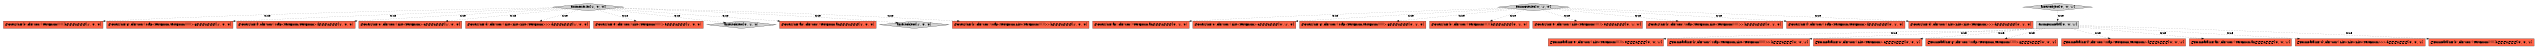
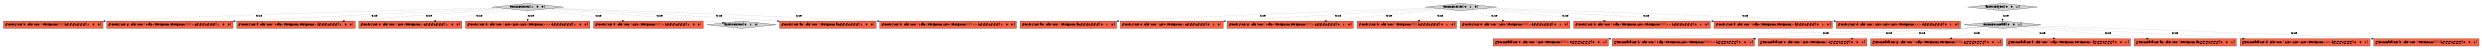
node "assertObject['1', '0', '0']": removed
node "enumFormData['0', '0', '1']": shape box -> diamond
